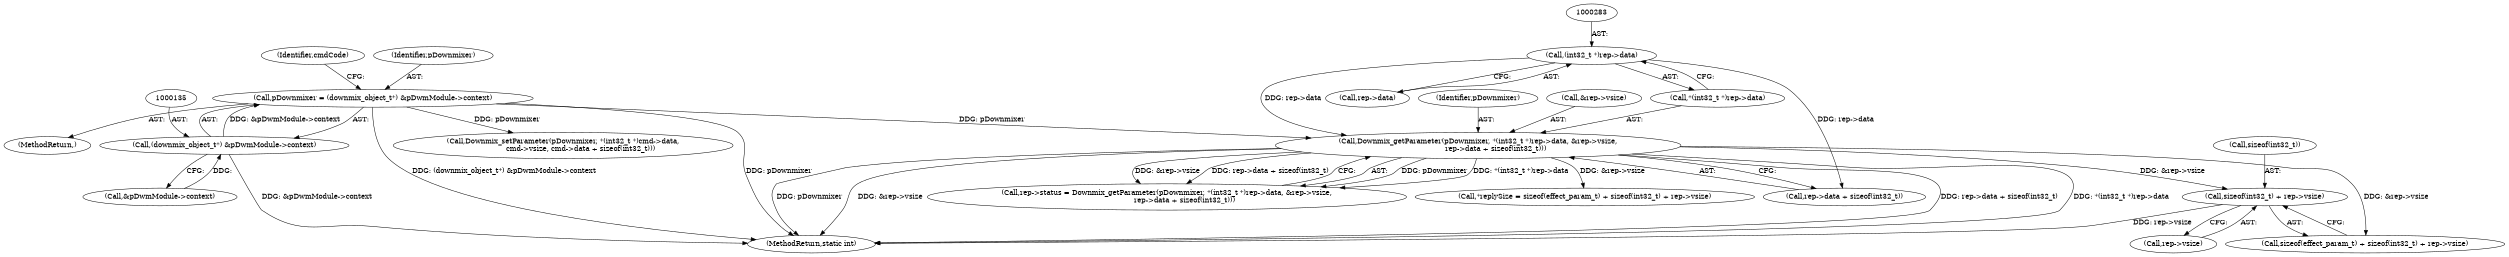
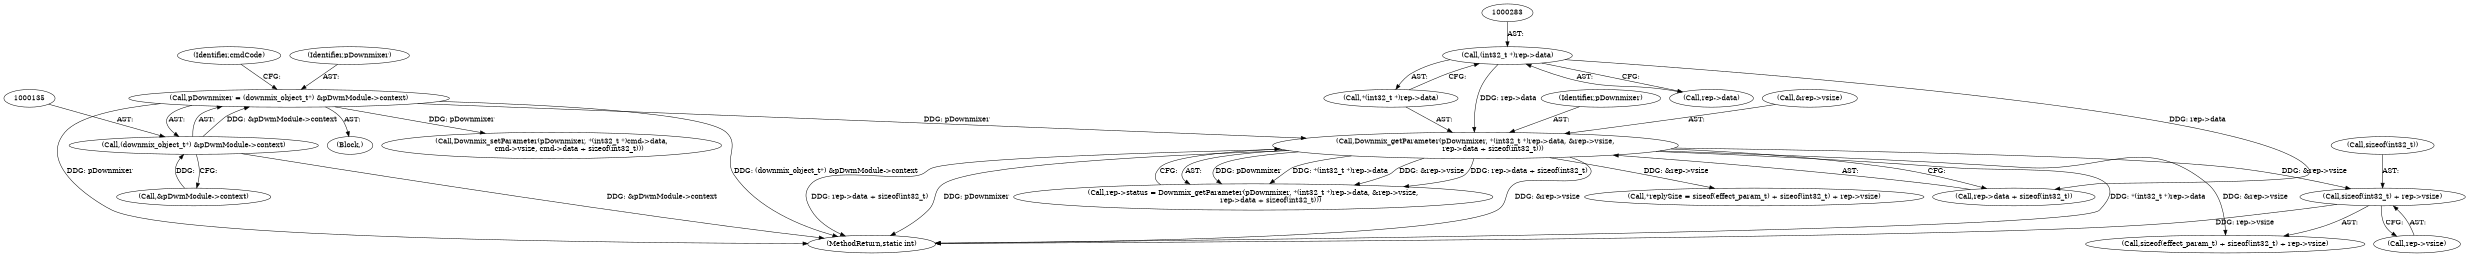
node "(MethodReturn,)": label "(MethodReturn,)" -> "(Block,)"
edge "(Call,sizeof(effect_param_t) + sizeof(int32_t) + rep->vsize)" -> "(Call,sizeof(int32_t) + rep->vsize)": removed, label "CFG:"
